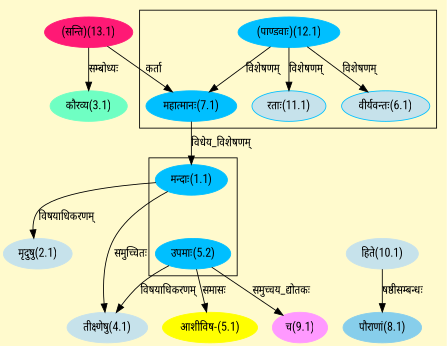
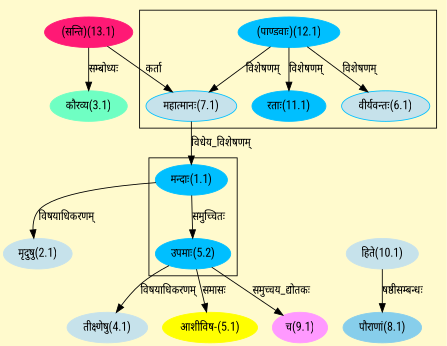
node "महात्मानः(7.1)": fillcolor #00bfff -> #c6e2eb
node "रताः(11.1)": fillcolor #c6e2eb -> #00bfff
edge "मन्दाः(1.1)" -> "तीक्ष्णेषु(4.1)": now "मन्दाः(1.1)" -> "उपमाः(5.2)"
